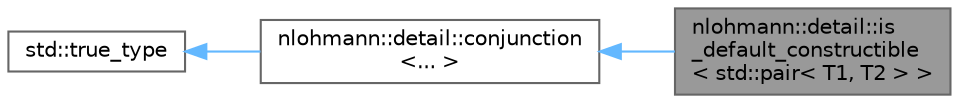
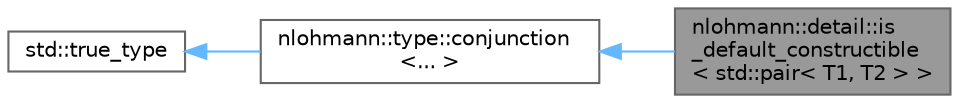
node "nlohmann::detail::conjunction <... >": label "nlohmann::detail::conjunction <... >" -> "nlohmann::type::conjunction <... >"
